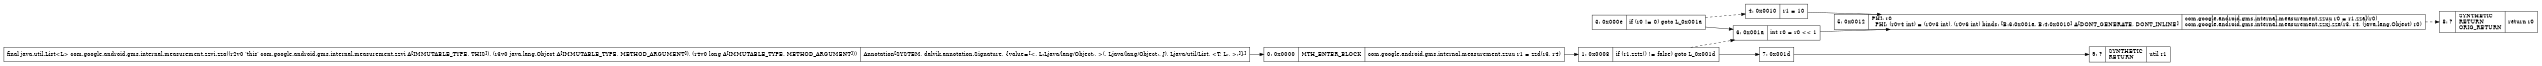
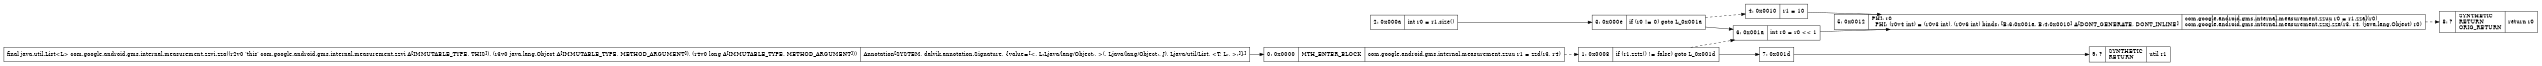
node "2: 0x000a": added
edge "0: 0x0000" -> "1: 0x0008": style solid -> dashed
